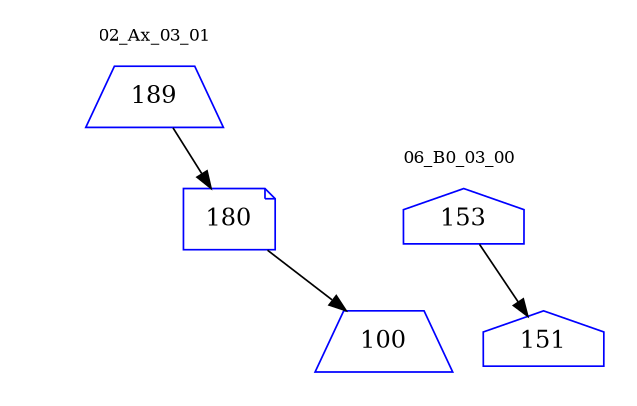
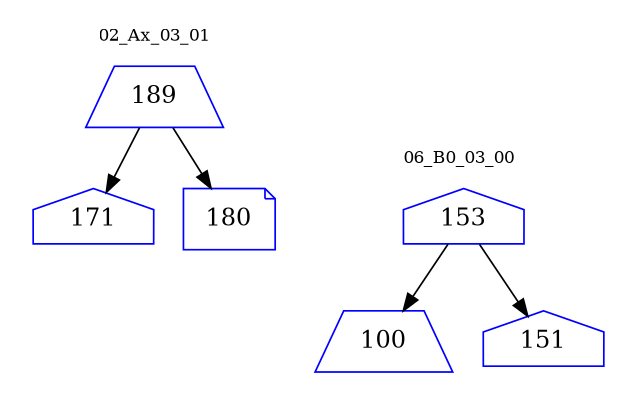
node "171": added
edge "180" -> "100": now "153" -> "100"
